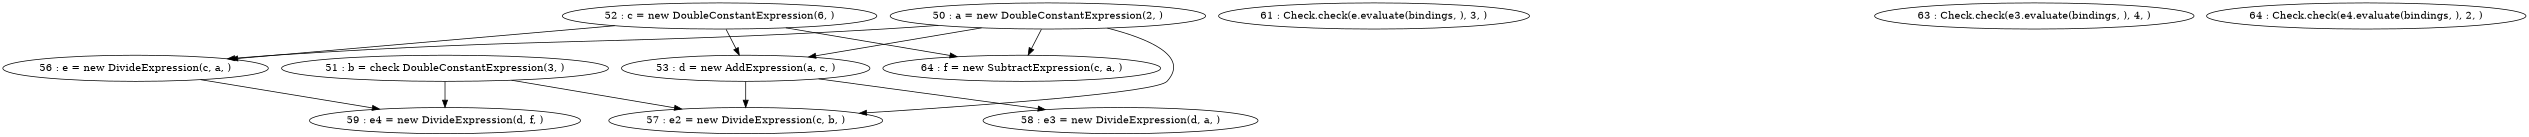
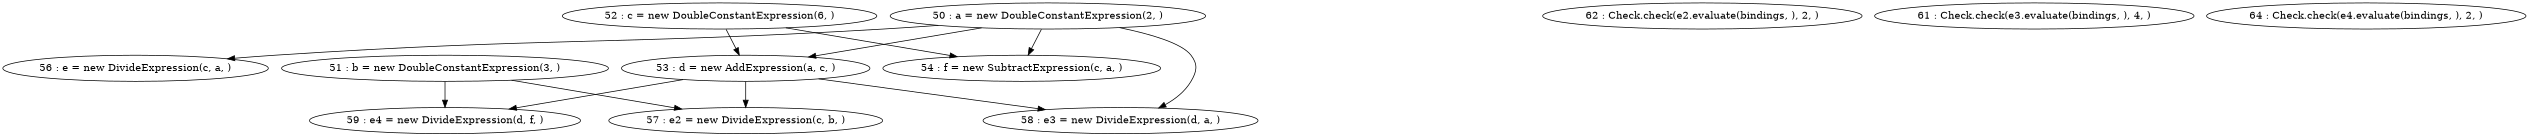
node "61 : Check.check(e.evaluate(bindings, ), 3, )": removed
node "62 : Check.check(e2.evaluate(bindings, ), 2, )": added
node "63 : Check.check(e3.evaluate(bindings, ), 4, )": label "63 : Check.check(e3.evaluate(bindings, ), 4, )" -> "61 : Check.check(e3.evaluate(bindings, ), 4, )"
edge "52 : c = new DoubleConstantExpression(6, )" -> "56 : e = new DivideExpression(c, a, )": removed
node "51 : b = check DoubleConstantExpression(3, )": label "51 : b = check DoubleConstantExpression(3, )" -> "51 : b = new DoubleConstantExpression(3, )"
node "64 : f = new SubtractExpression(c, a, )": label "64 : f = new SubtractExpression(c, a, )" -> "54 : f = new SubtractExpression(c, a, )"
edge "56 : e = new DivideExpression(c, a, )" -> "59 : e4 = new DivideExpression(d, f, )": now "53 : d = new AddExpression(a, c, )" -> "59 : e4 = new DivideExpression(d, f, )"
edge "50 : a = new DoubleConstantExpression(2, )" -> "57 : e2 = new DivideExpression(c, b, )": now "50 : a = new DoubleConstantExpression(2, )" -> "58 : e3 = new DivideExpression(d, a, )"
